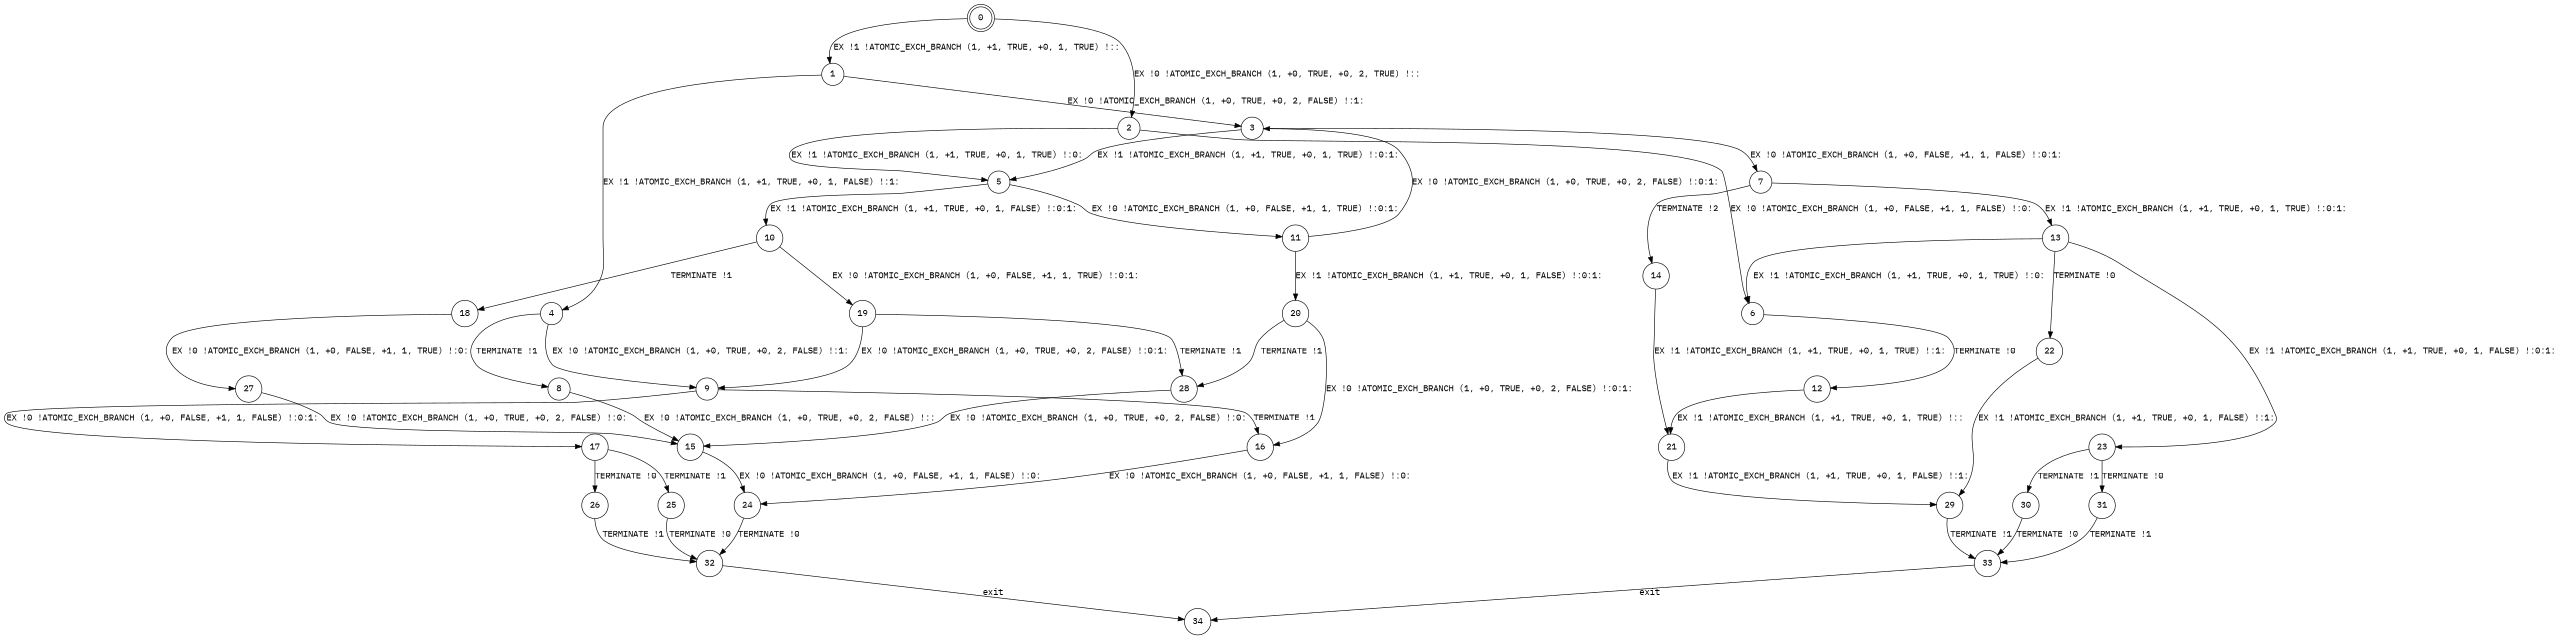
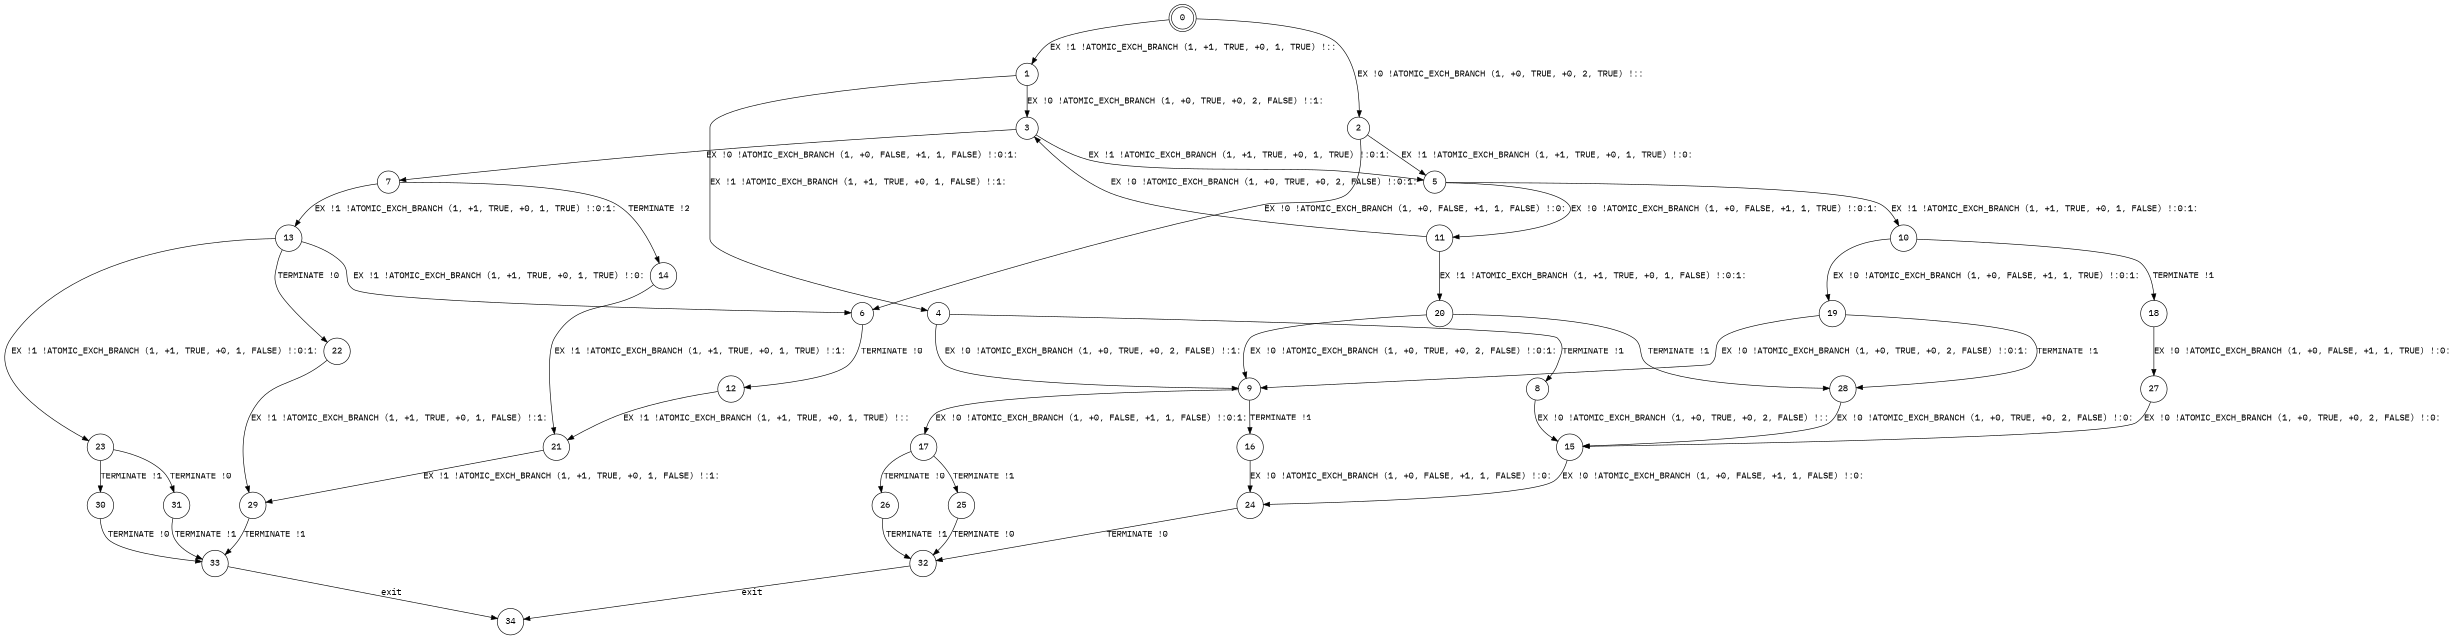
edge "20" -> "16": now "20" -> "9"
